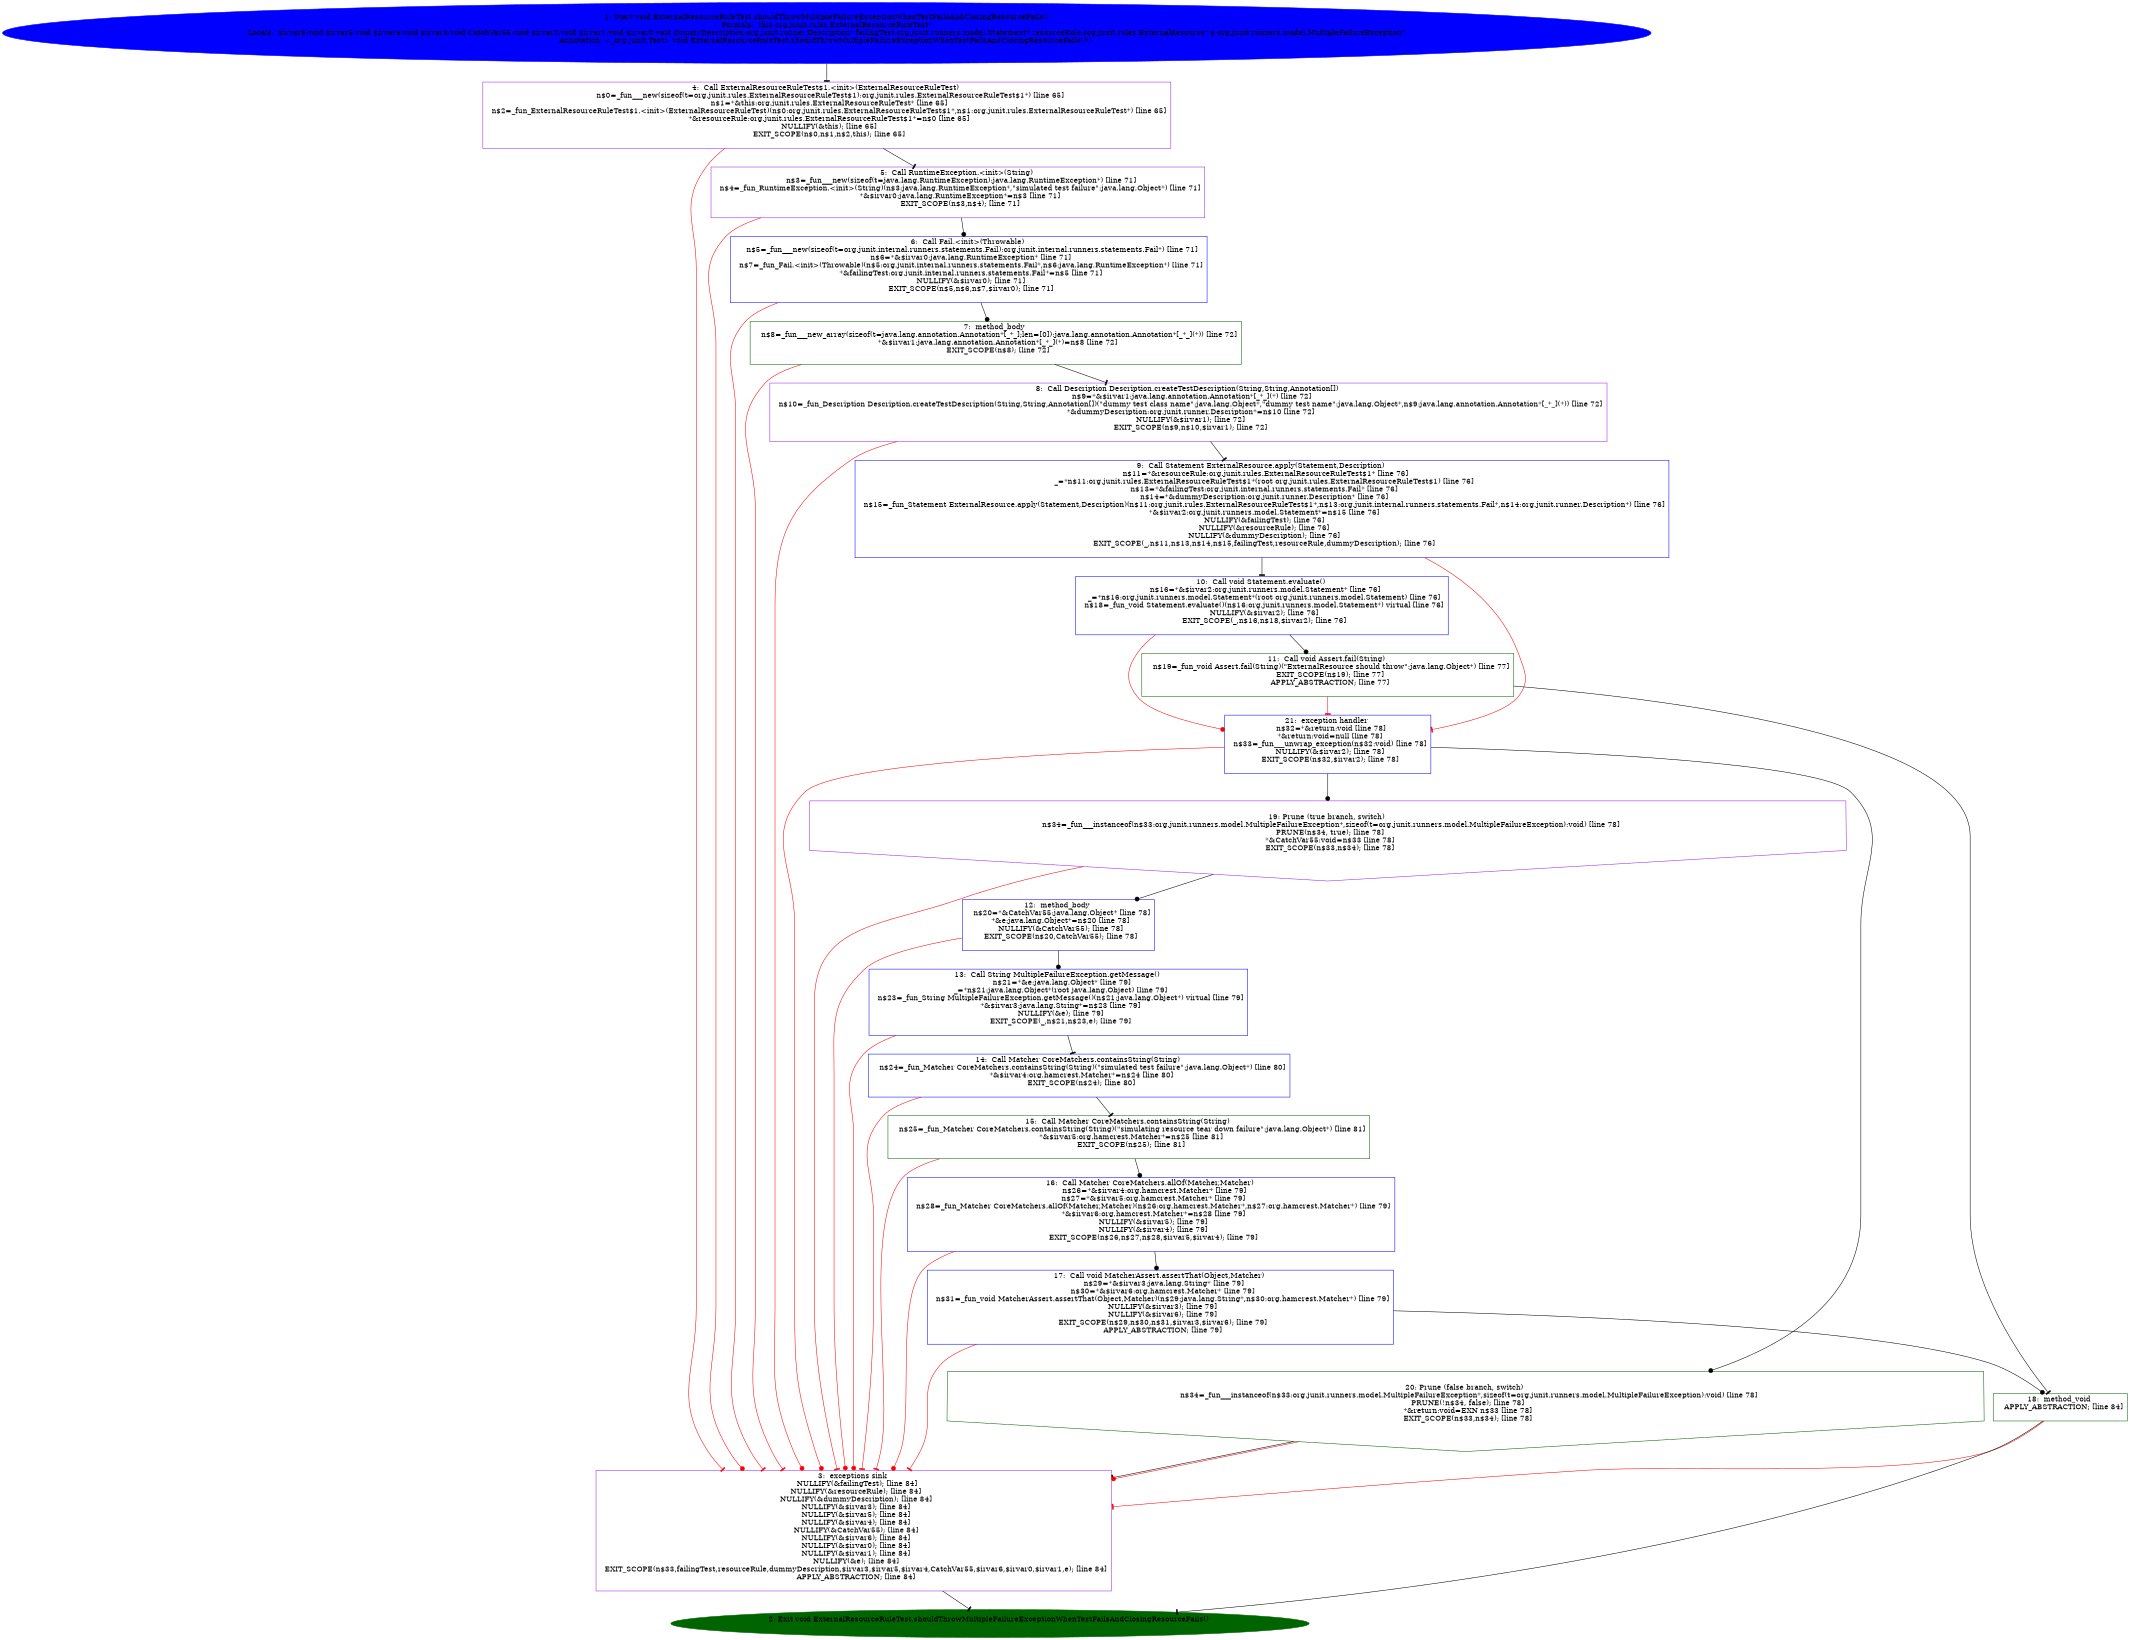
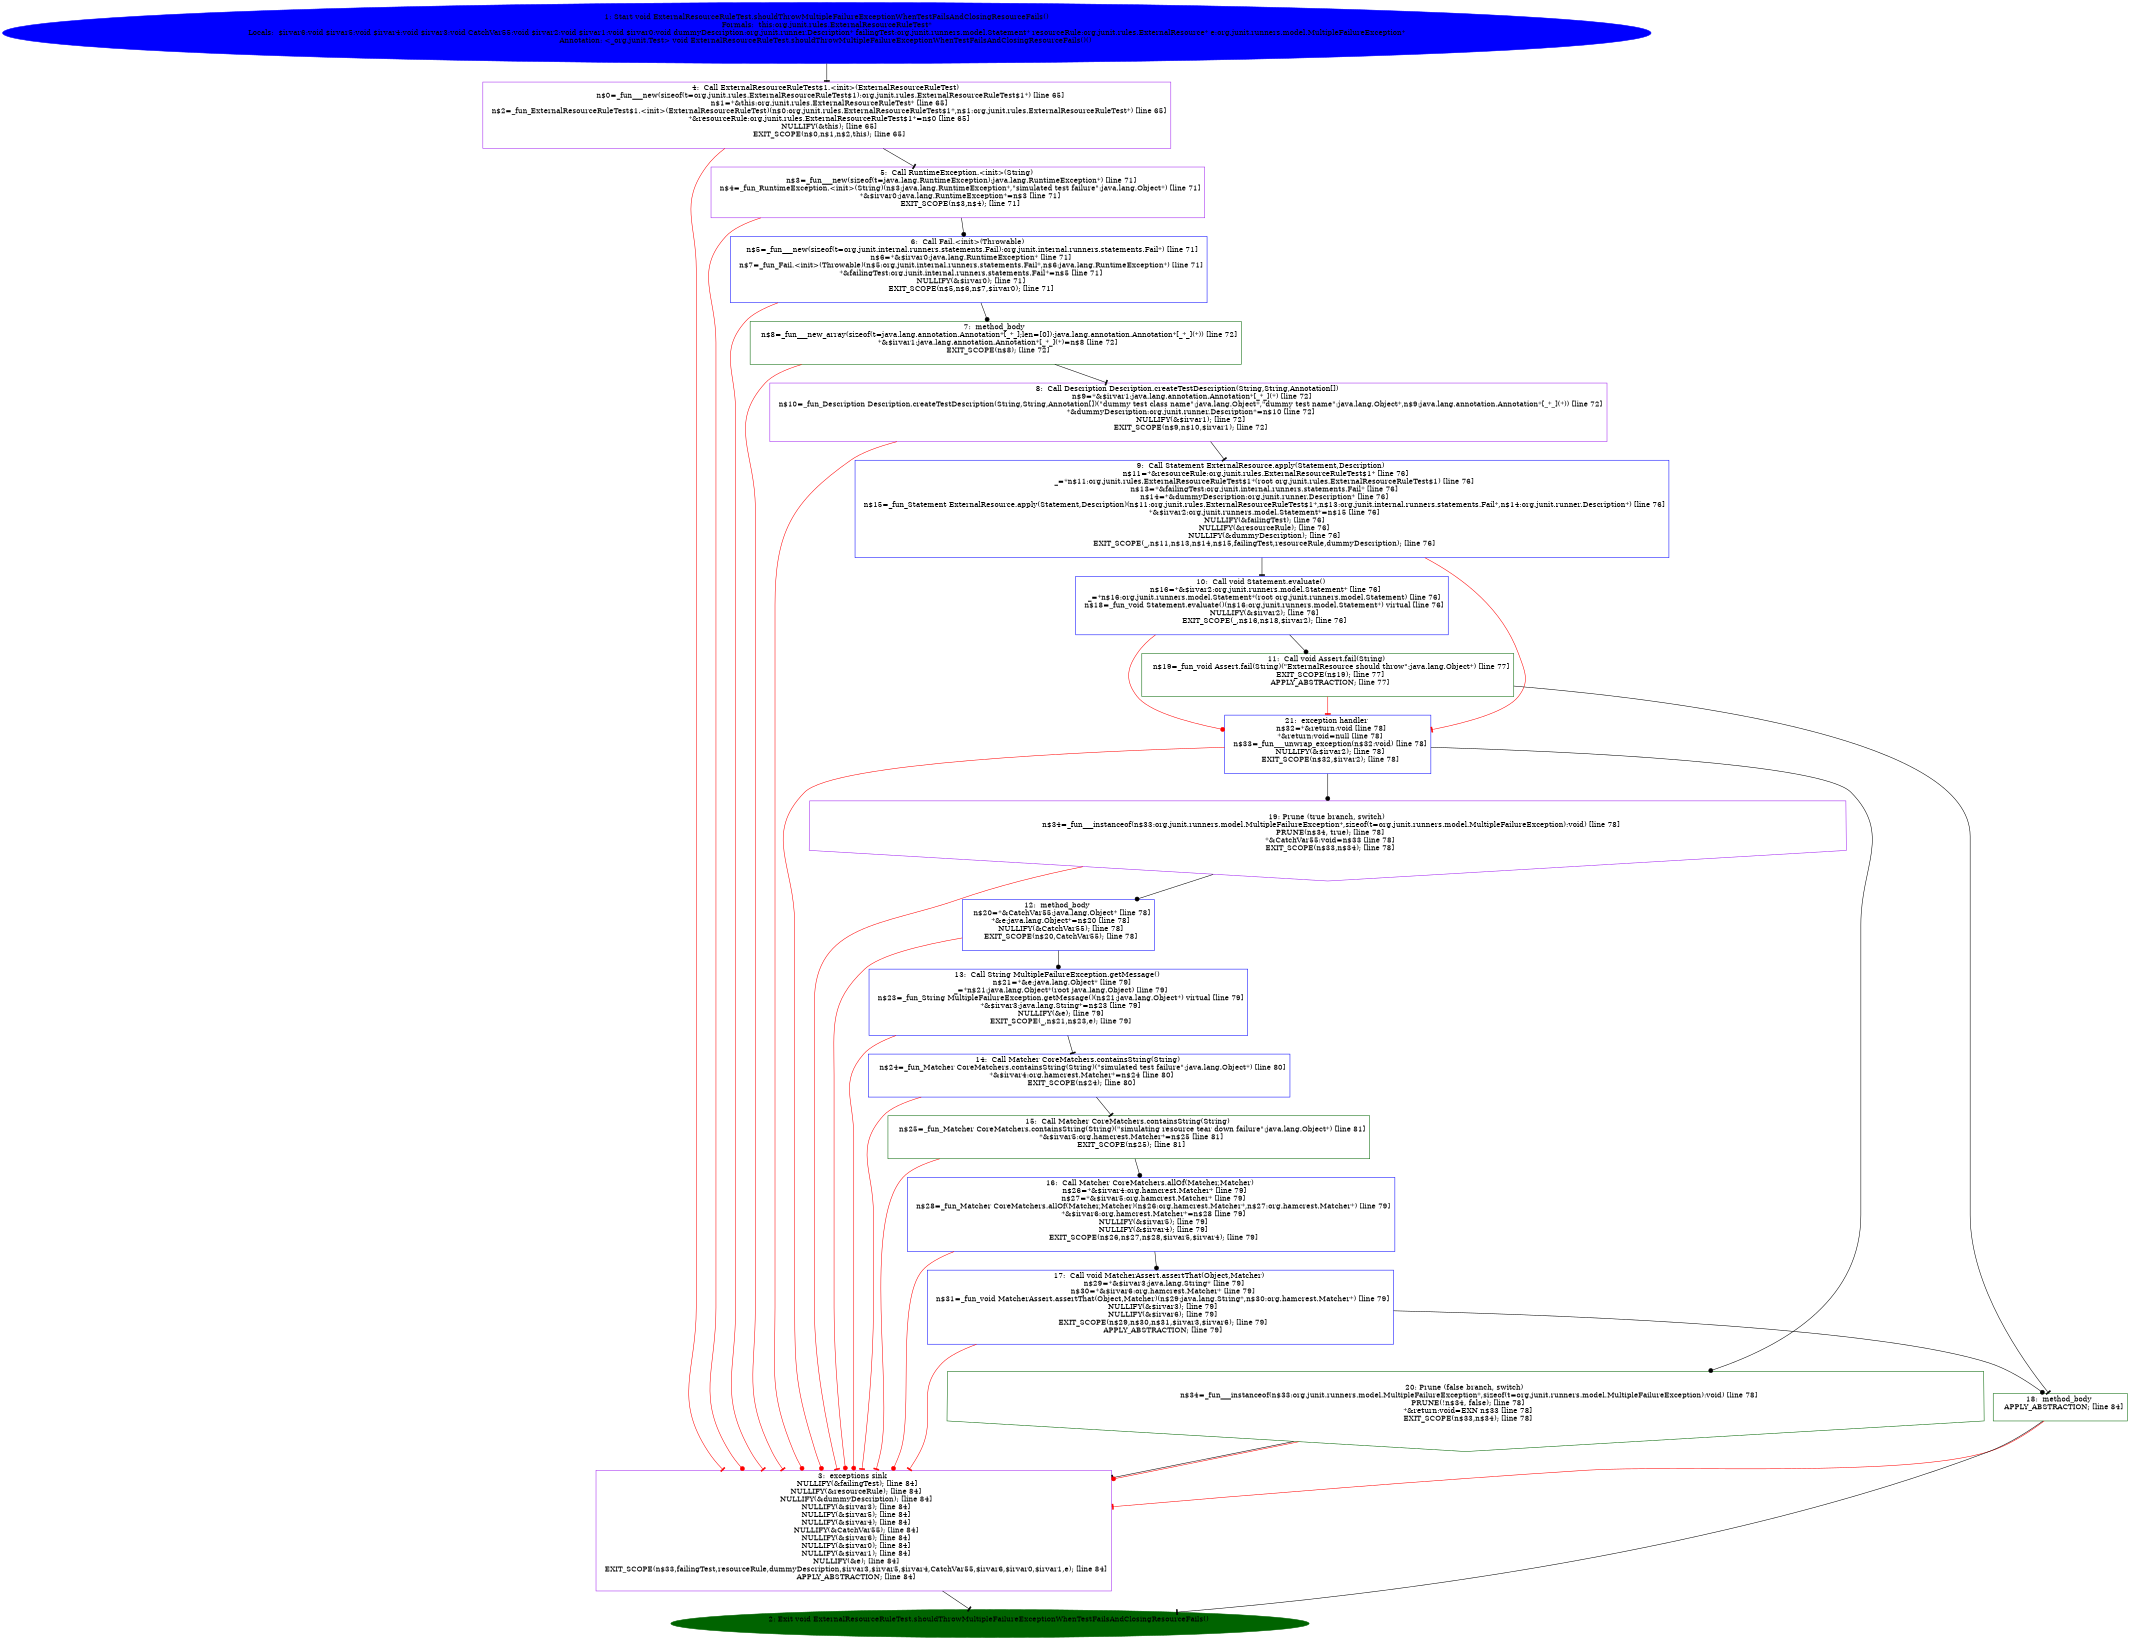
node "18:  method_void APPLY_ABSTRACTION; [line 84]": label "18:  method_void APPLY_ABSTRACTION; [line 84]" -> "18:  method_body APPLY_ABSTRACTION; [line 84]"
